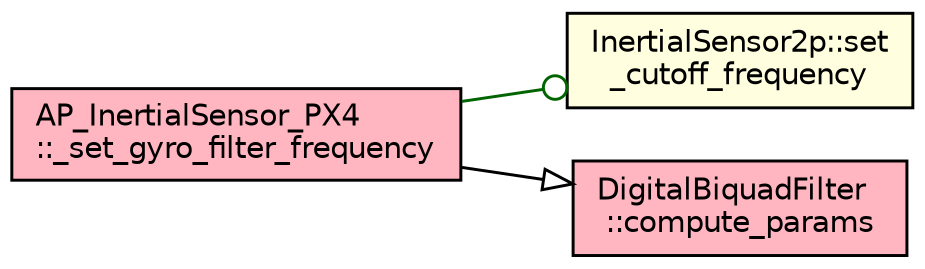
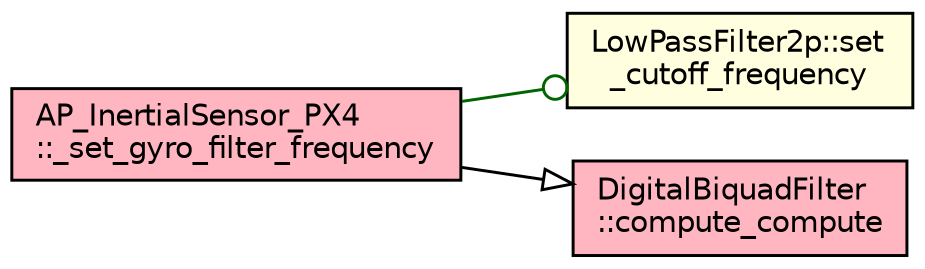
node "InertialSensor2p::set _cutoff_frequency": label "InertialSensor2p::set _cutoff_frequency" -> "LowPassFilter2p::set _cutoff_frequency"
node "DigitalBiquadFilter ::compute_params": label "DigitalBiquadFilter ::compute_params" -> "DigitalBiquadFilter ::compute_compute"
